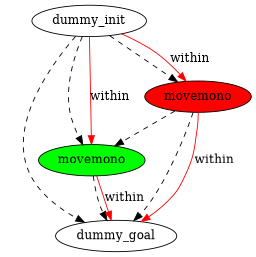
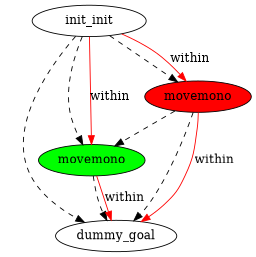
node "dummy_init": label "dummy_init" -> "init_init"
